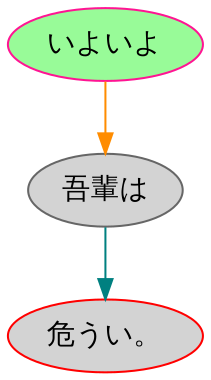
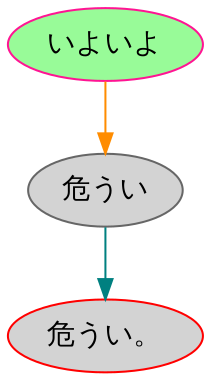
node "吾輩は": label "吾輩は" -> "危うい"
